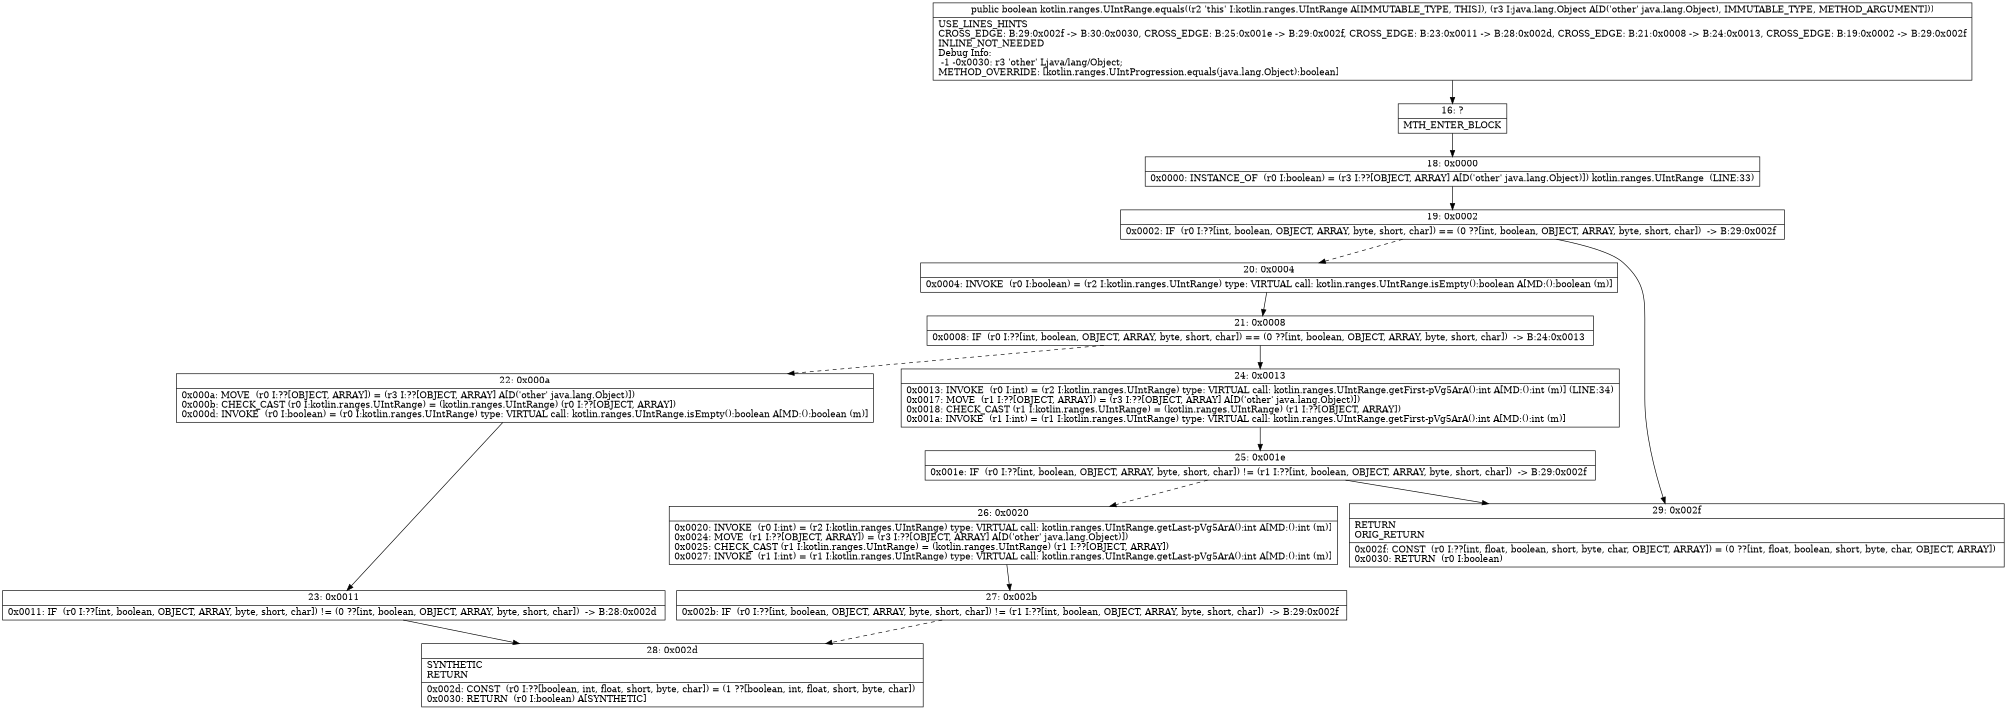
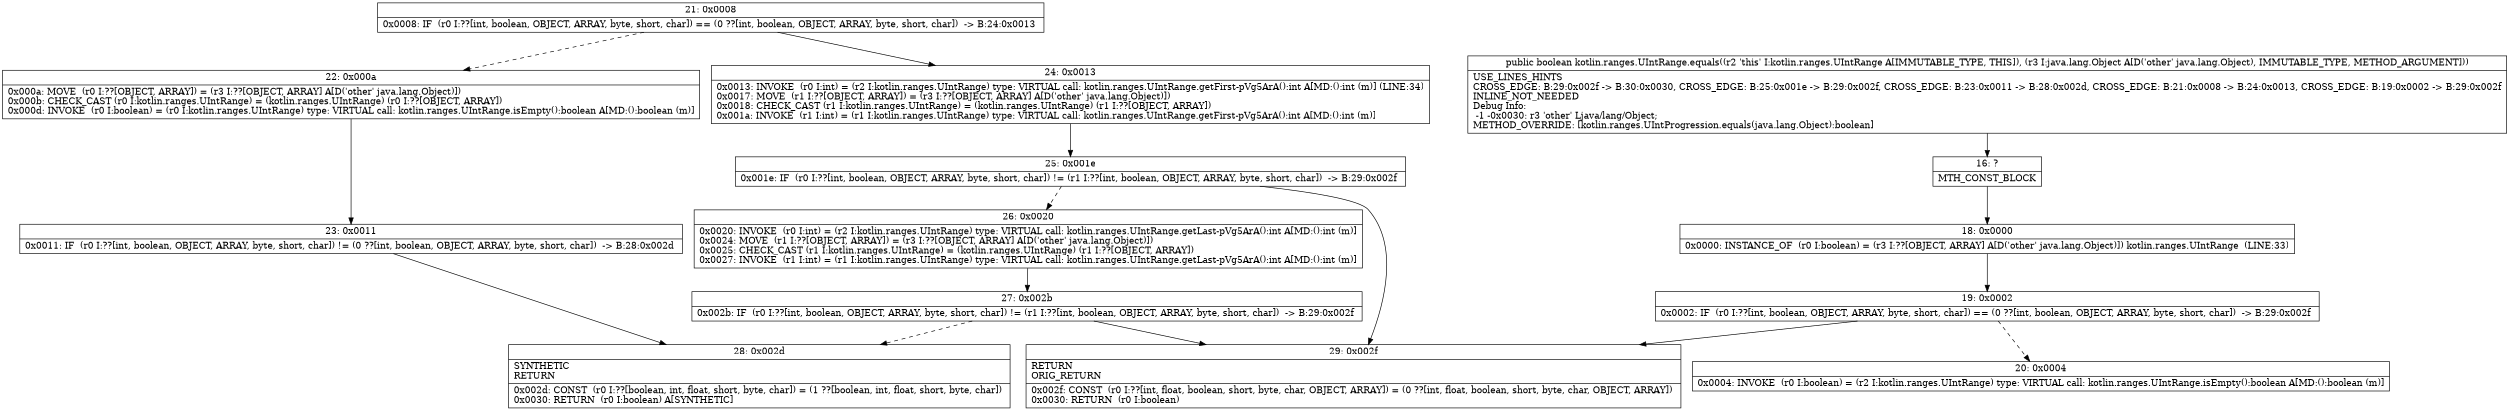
node "16: ?": text "MTH_ENTER_BLOCK" -> "MTH_CONST_BLOCK"
edge "20: 0x0004" -> "21: 0x0008": removed
edge "27: 0x002b" -> "29: 0x002f": added
